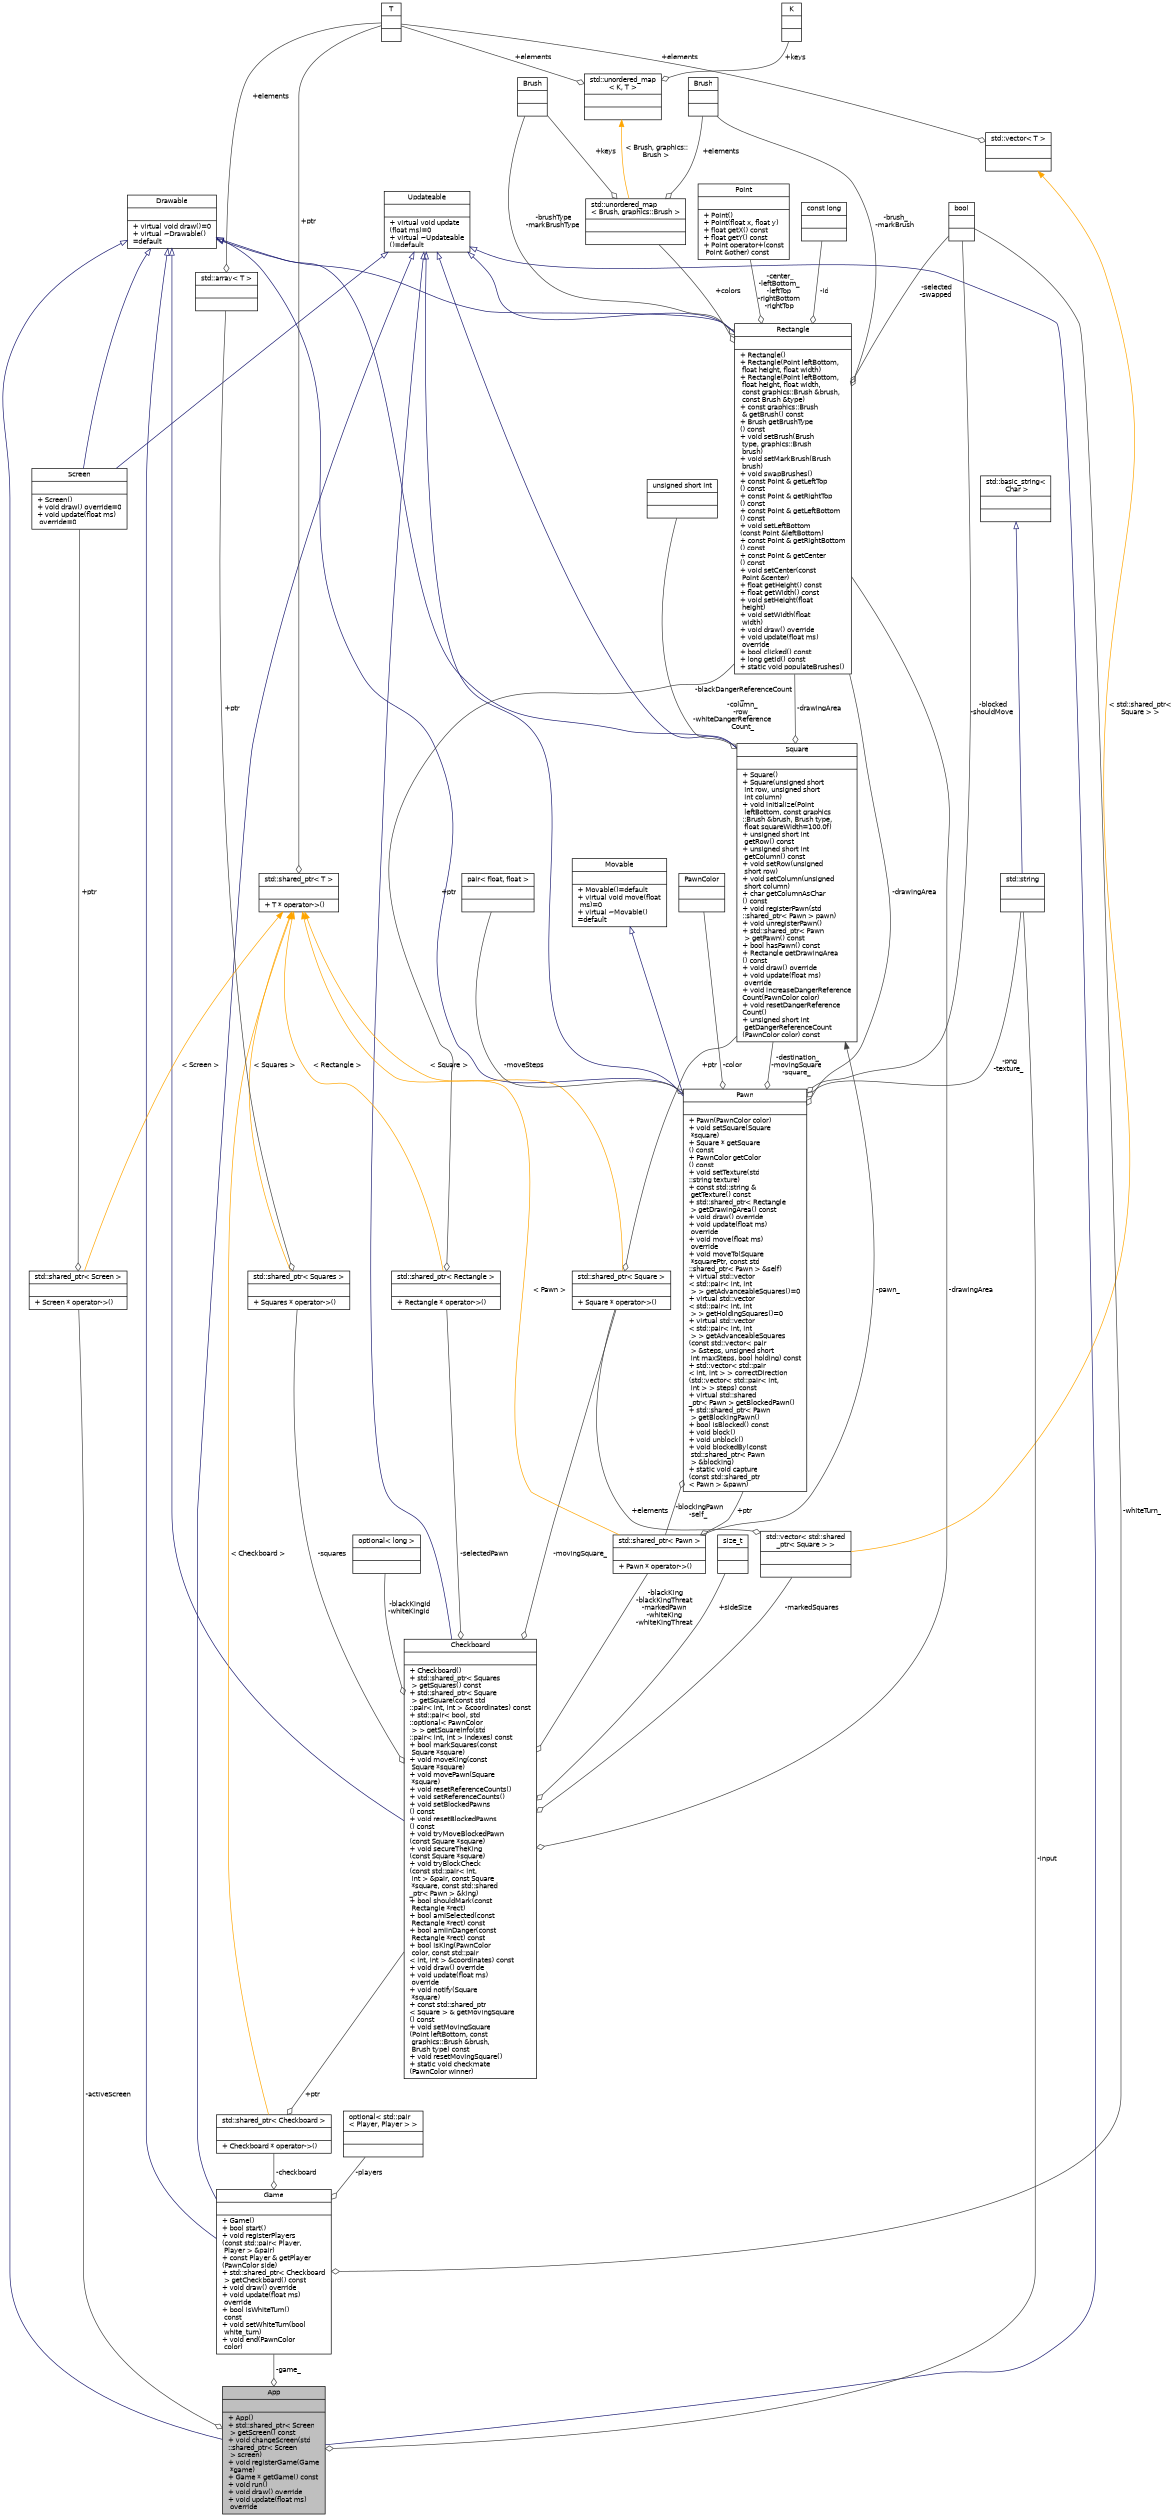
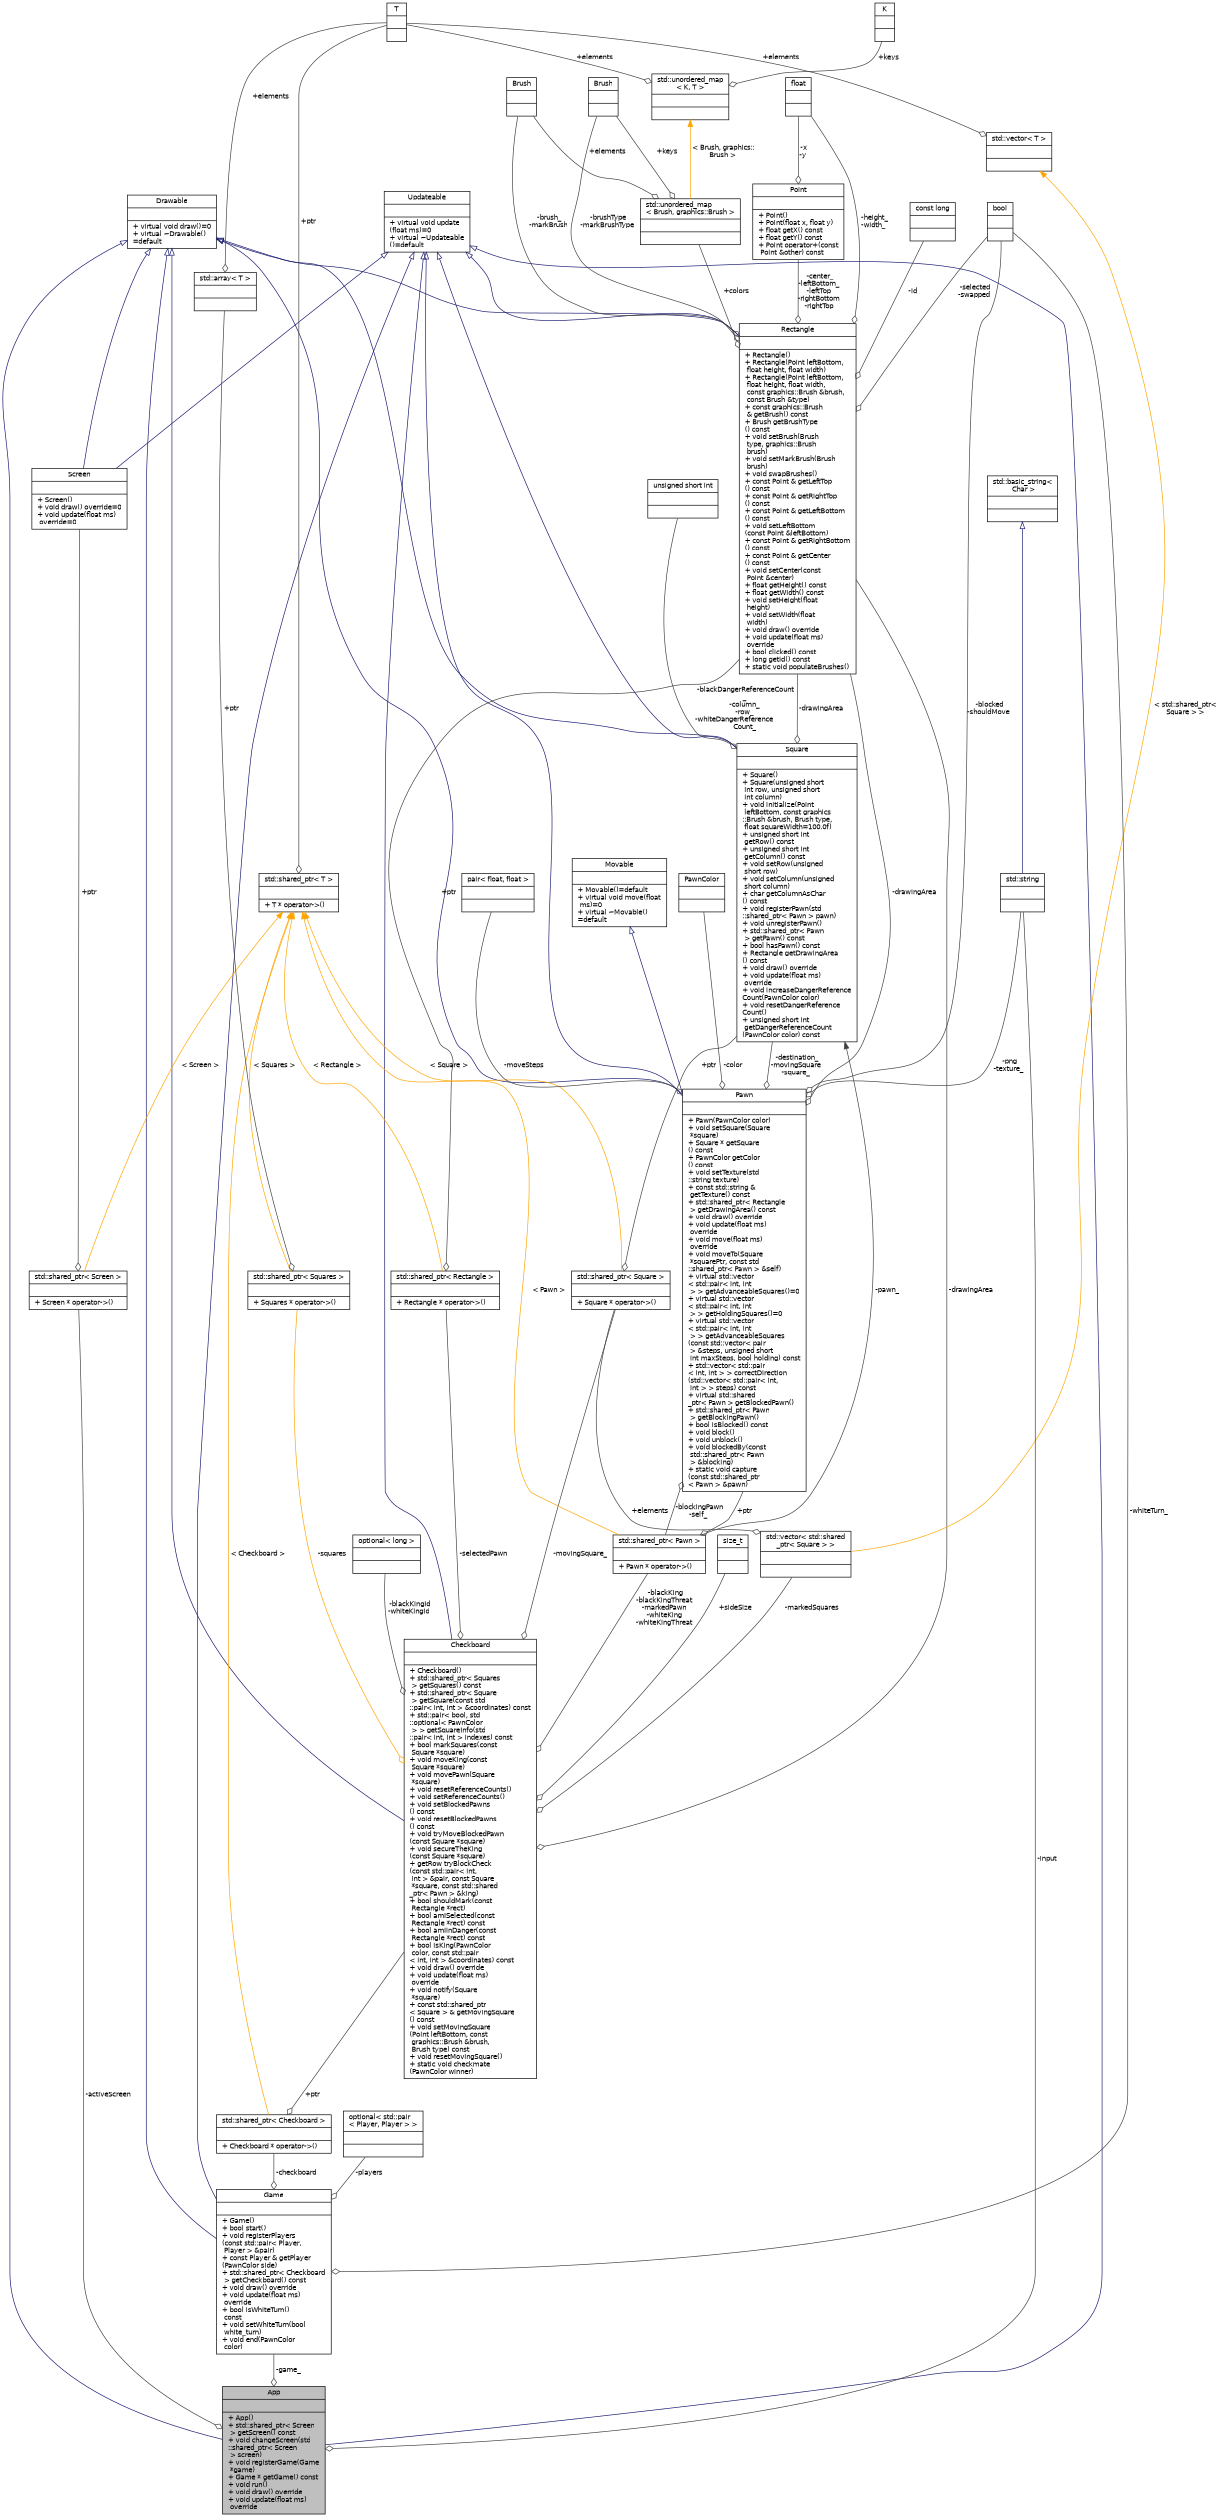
node "float": added
edge "std::shared_ptr< Squares >" -> "Checkboard": color grey25 -> orange
node "Checkboard": text "+ void tryBlockCheck" -> "+ getRow tryBlockCheck"
